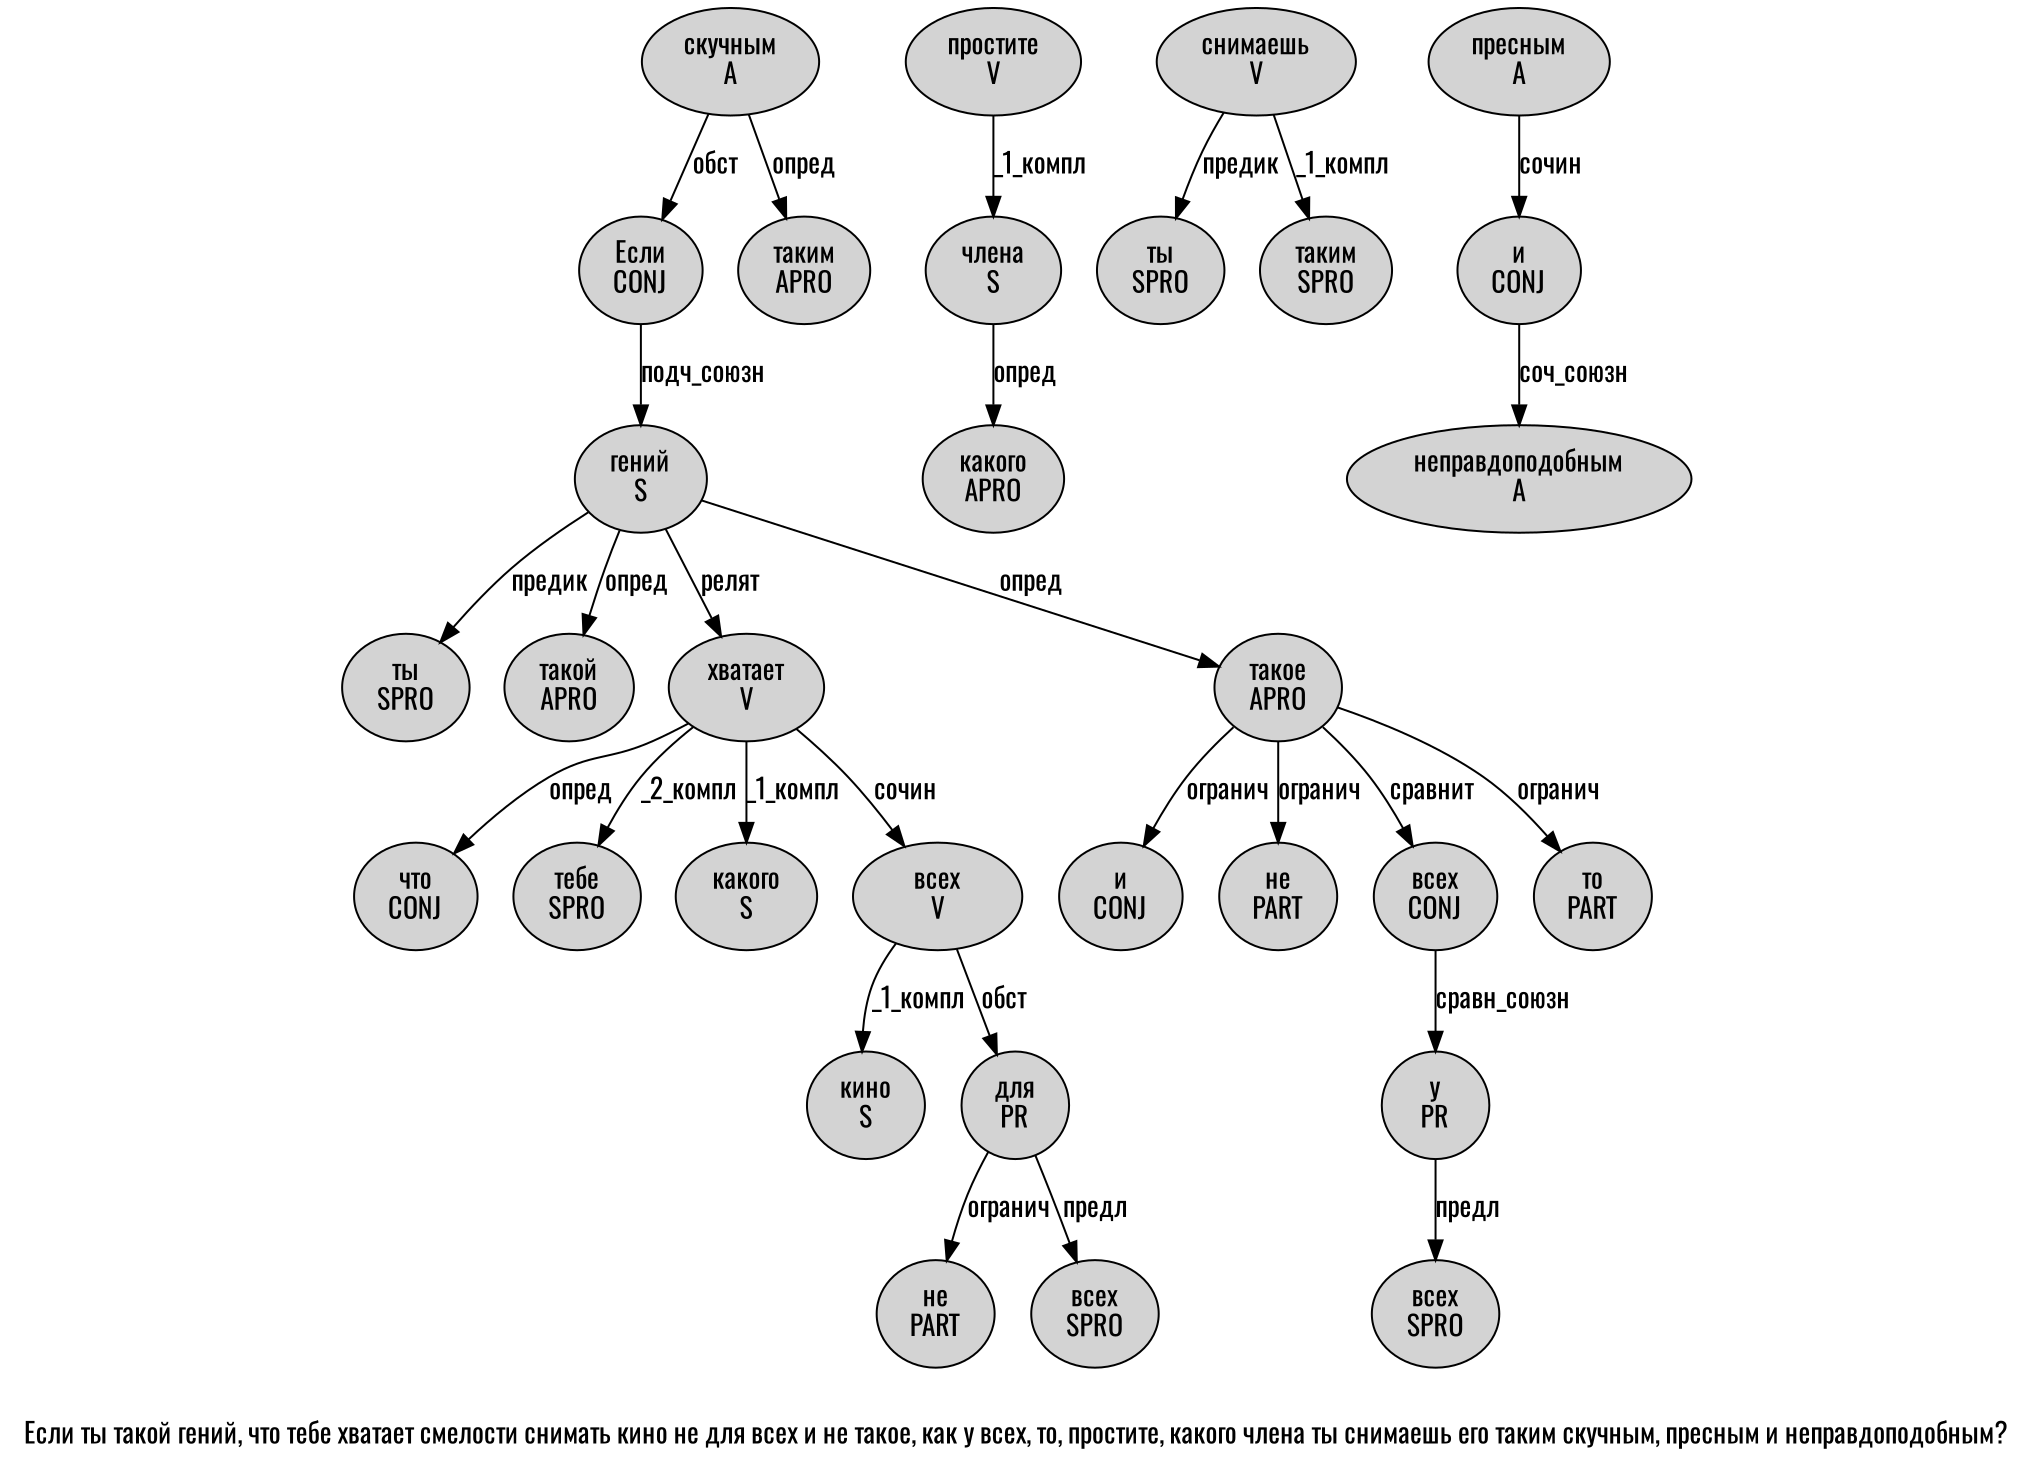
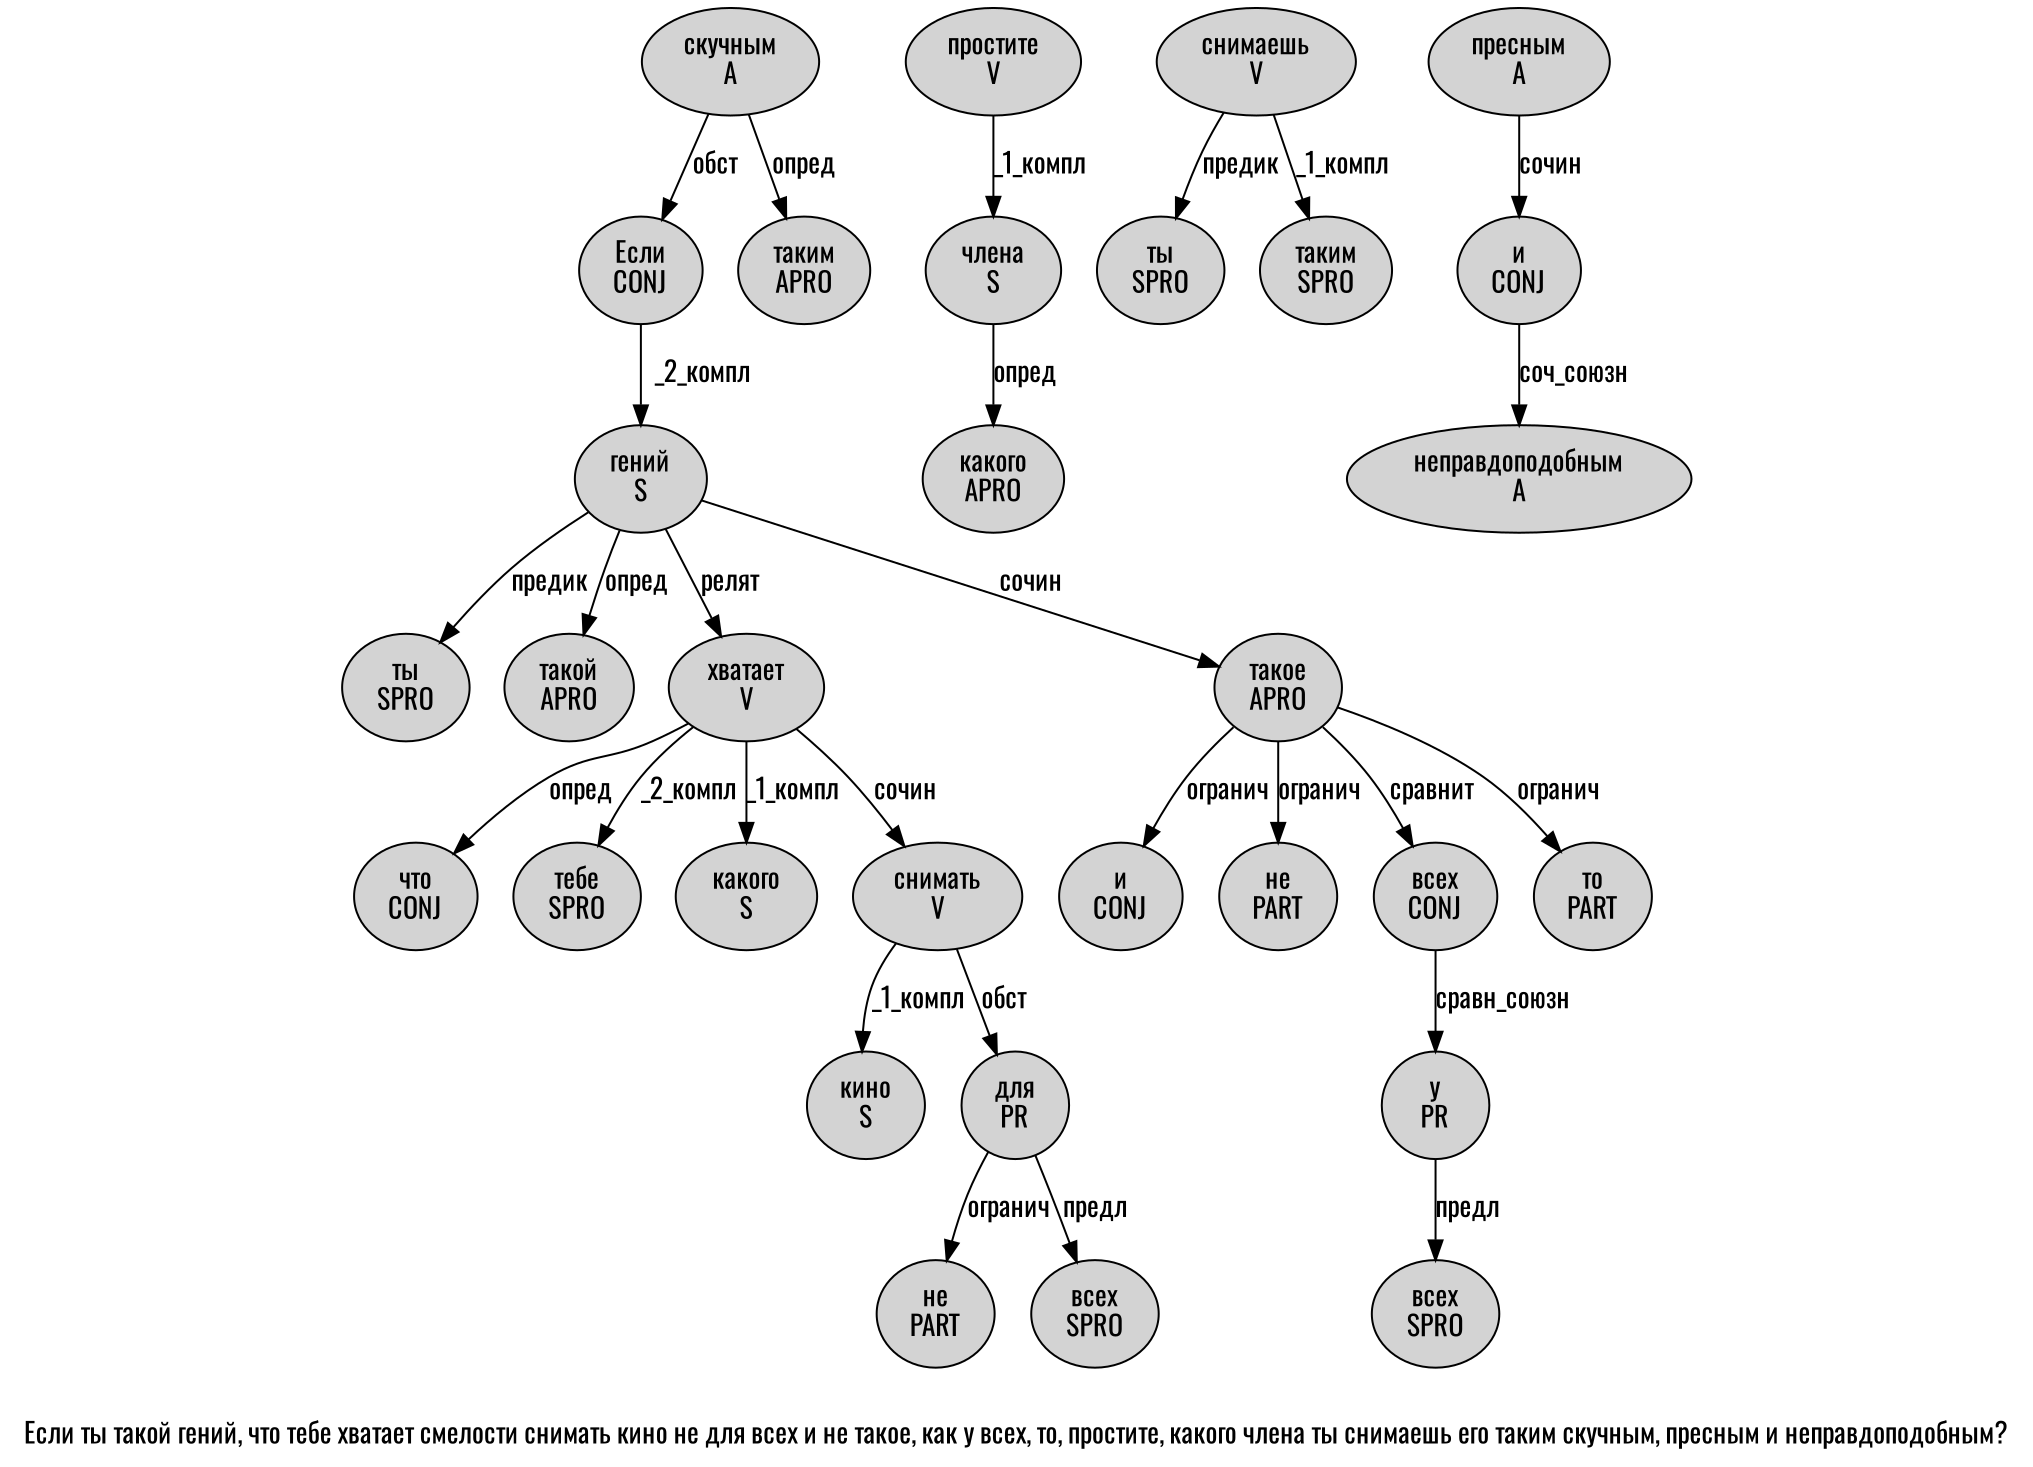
edge "Если CONJ" -> "гений S": label "подч_союзн" -> "_2_компл"
edge "гений S" -> "такое APRO": label "опред" -> "сочин"
node "всех V": label "всех V" -> "снимать V"
